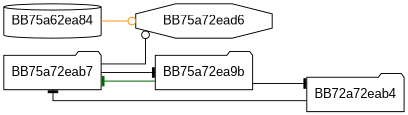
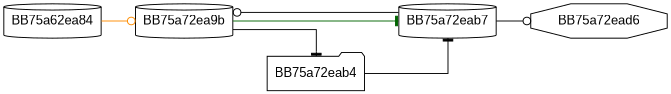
edge "BB75a62ea84" -> "BB75a72ead6": now "BB75a62ea84" -> "BB75a72ea9b"
node "BB75a72eab7": shape folder -> cylinder
edge "BB75a72eab7" -> "BB75a72ea9b": arrowhead tee -> odot
node "BB75a72ea9b": shape folder -> cylinder
node "BB72a72eab4": label "BB72a72eab4" -> "BB75a72eab4"
